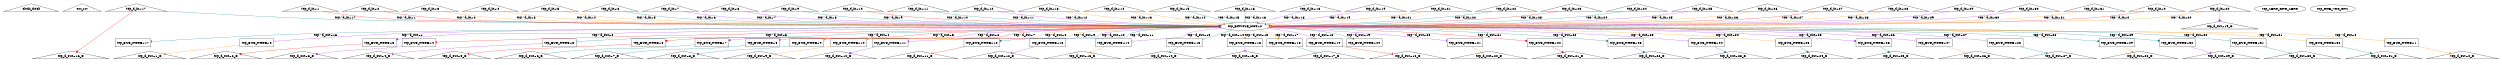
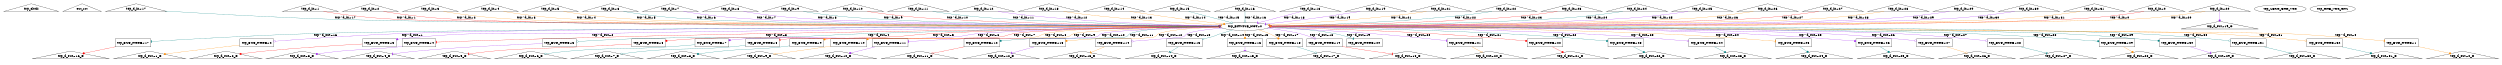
node "clock_clock": label "clock_clock" -> "top_clock"
node "top_ZERO_GND_ZERO": label "top_ZERO_GND_ZERO" -> "top_ZERO_GND_VCC"
edge "top_d_in~17" -> "top_d_out~16_O": now "top_BUF_NODE~17" -> "top_d_out~16_O"
edge "top_BITWISE_NOT~0" -> "top_BUF_NODE~13": added, label "top^d_out~12"
